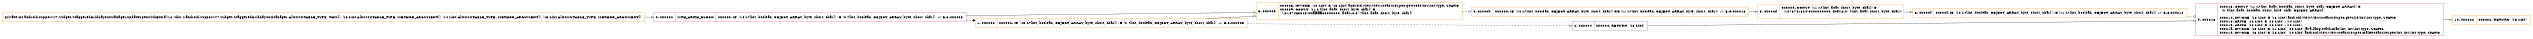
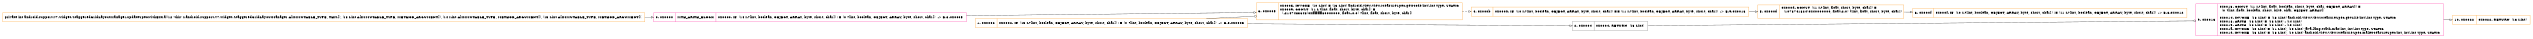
edge "6: 0x000f" -> "9: 0x0013": removed
edge "1: 0x0002" -> "3: 0x0005": arrowhead onormal -> odot
edge "0: 0x0000" -> "1: 0x0002": removed
edge "1: 0x0002" -> "2: 0x0004": style dashed -> solid
